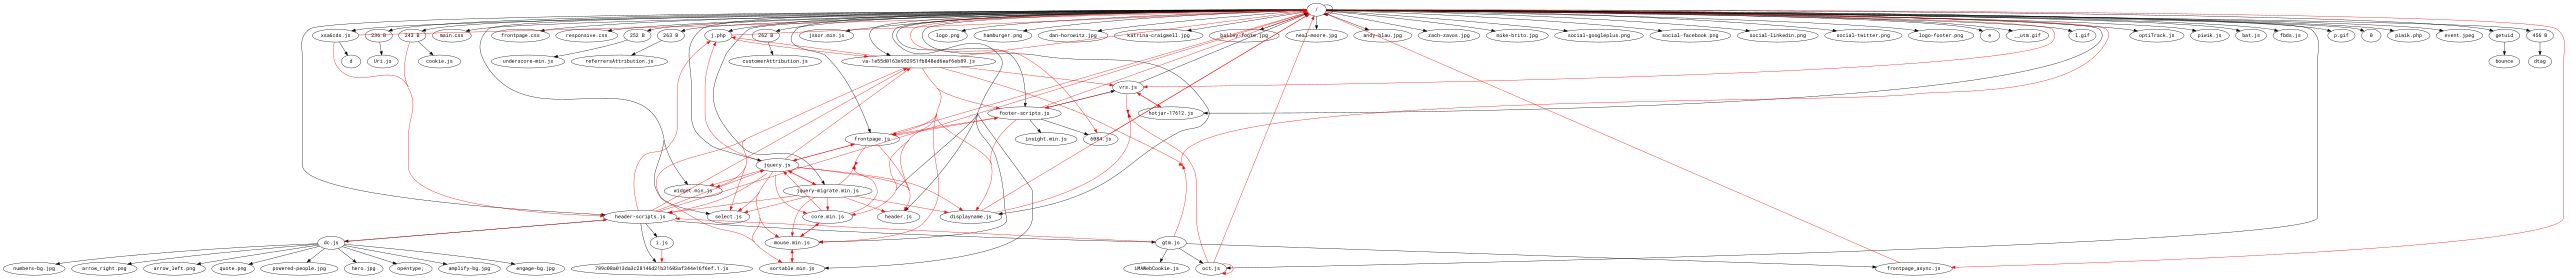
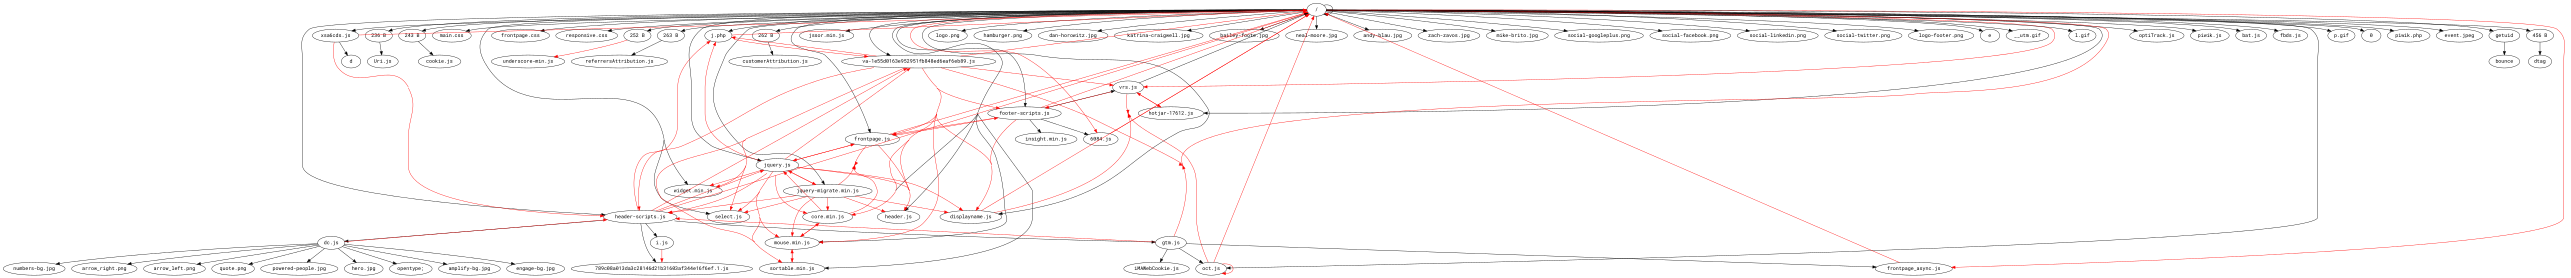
edge "252 B" -> "underscore-min.js": color black -> red
edge "243 B" -> "header-scripts.js": now "va-1e55d0163e952951fb848ed6eaf6eb89.js" -> "header-scripts.js"
